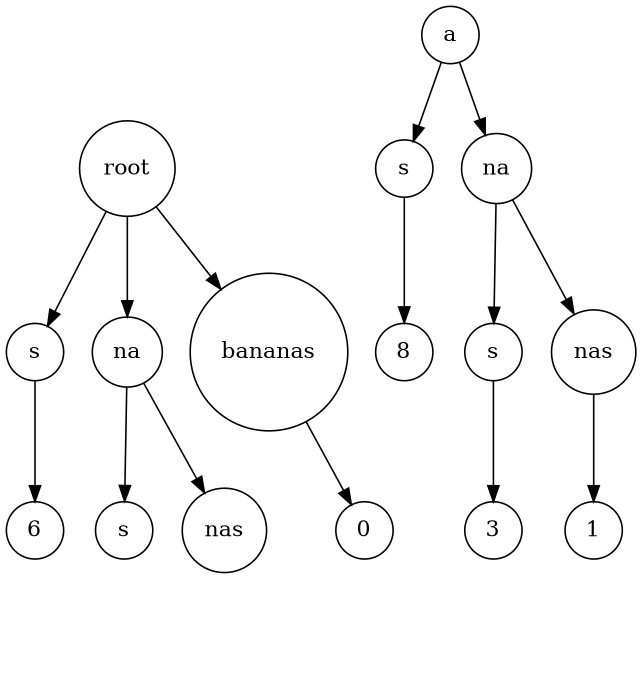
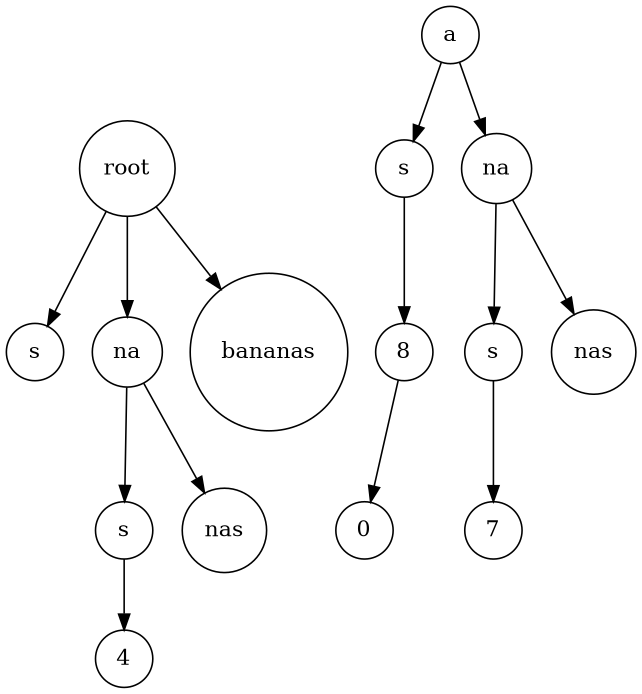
edge "bananas" -> "0": now "8" -> "0"
node "6": removed
node "3": label "3" -> "7"
node "1": removed
node "4": added
